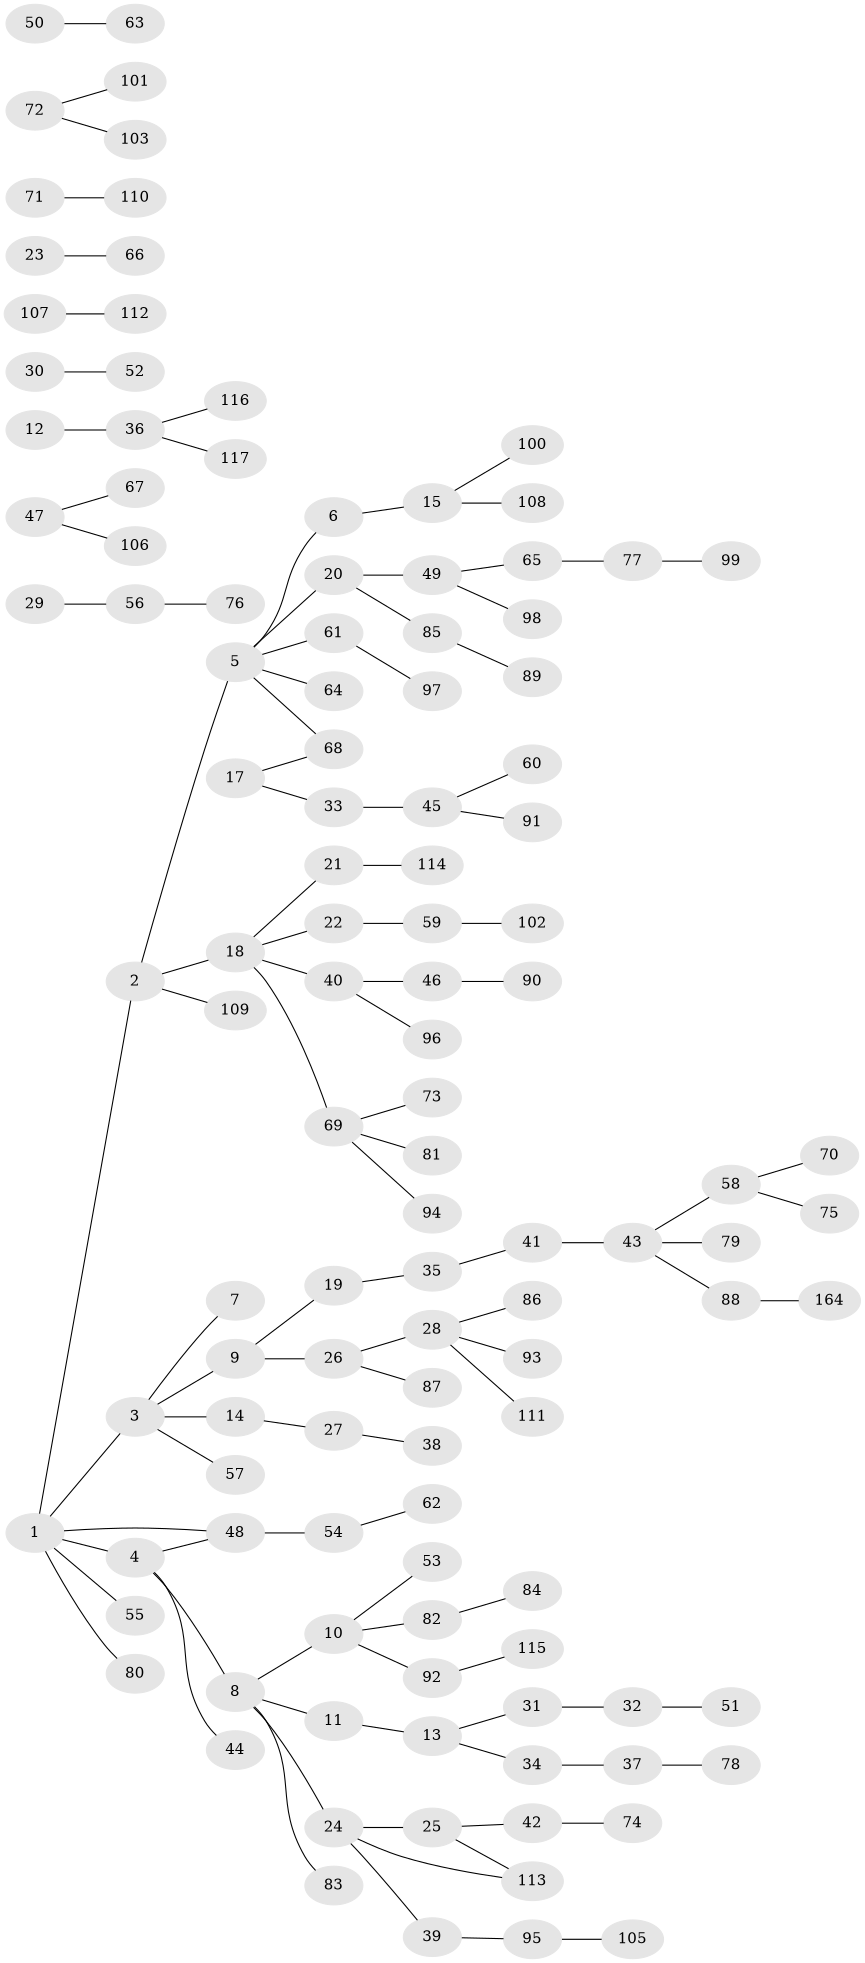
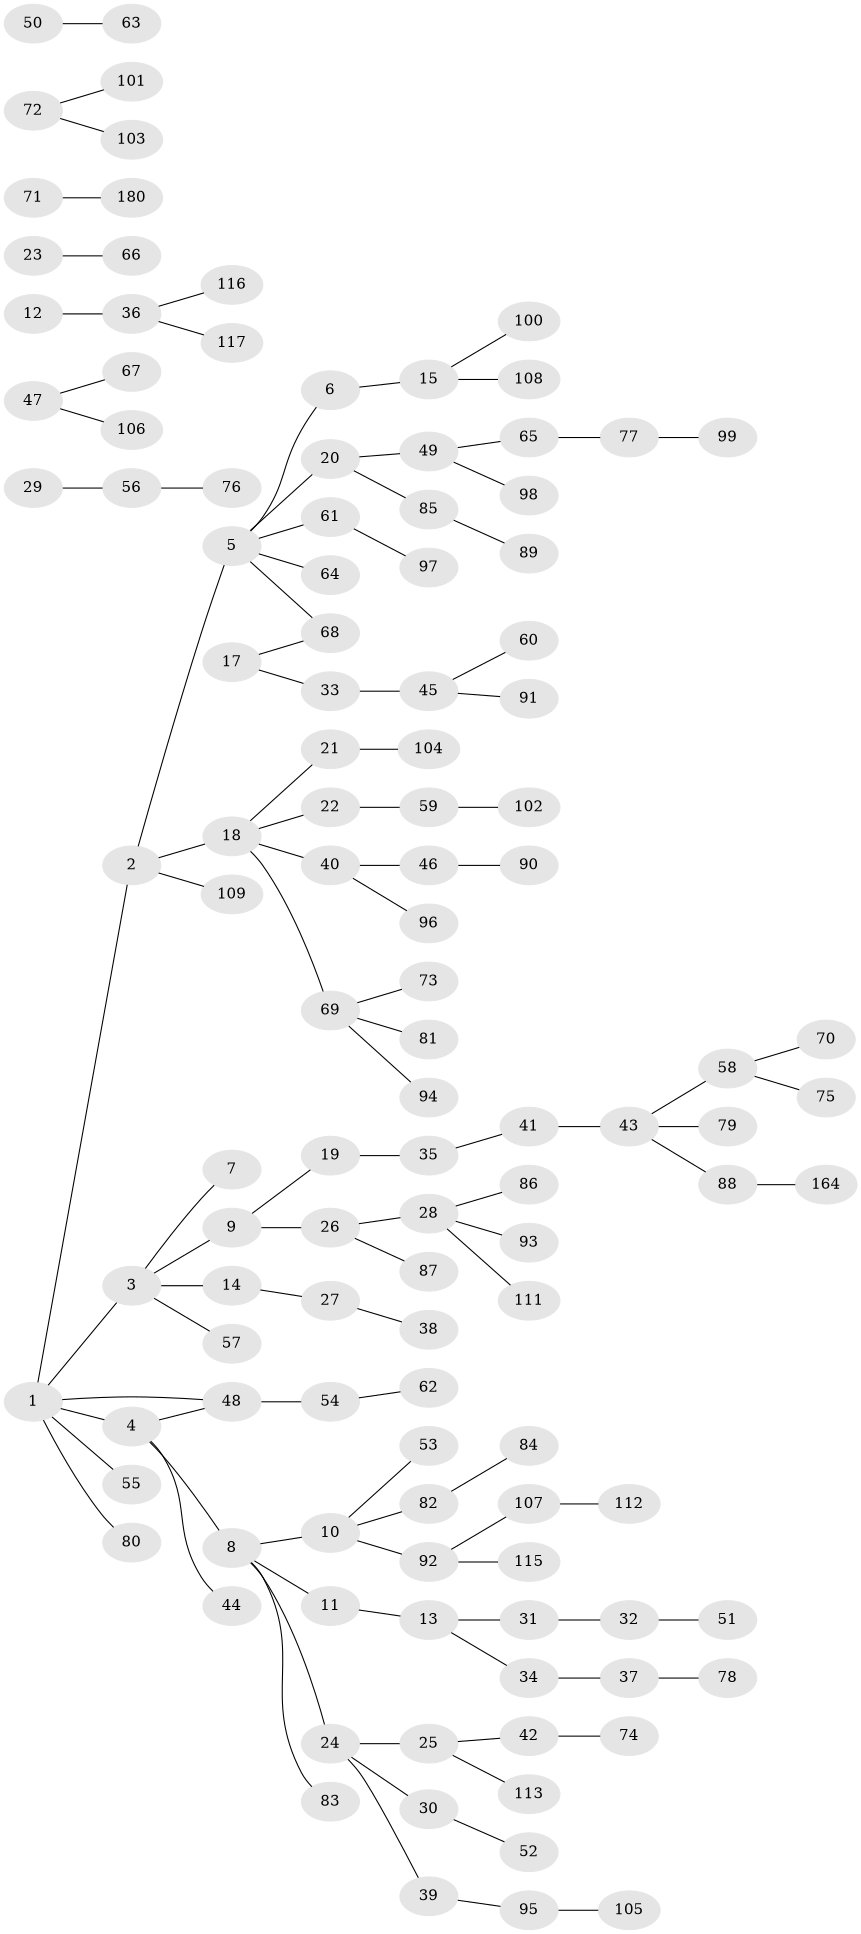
node "110": label "110" -> "180"
node "114": label "114" -> "104"
edge "107" -- "92": added
edge "24" -- "113": now "24" -- "30"
